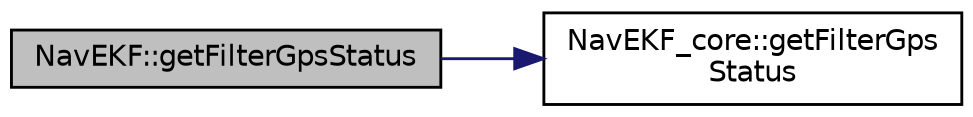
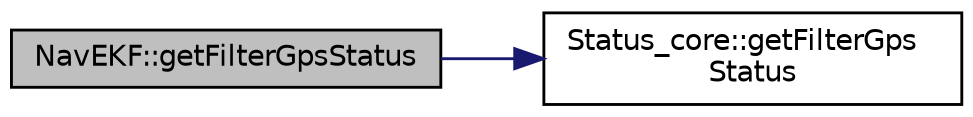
node "NavEKF_core::getFilterGps Status": label "NavEKF_core::getFilterGps Status" -> "Status_core::getFilterGps Status"
